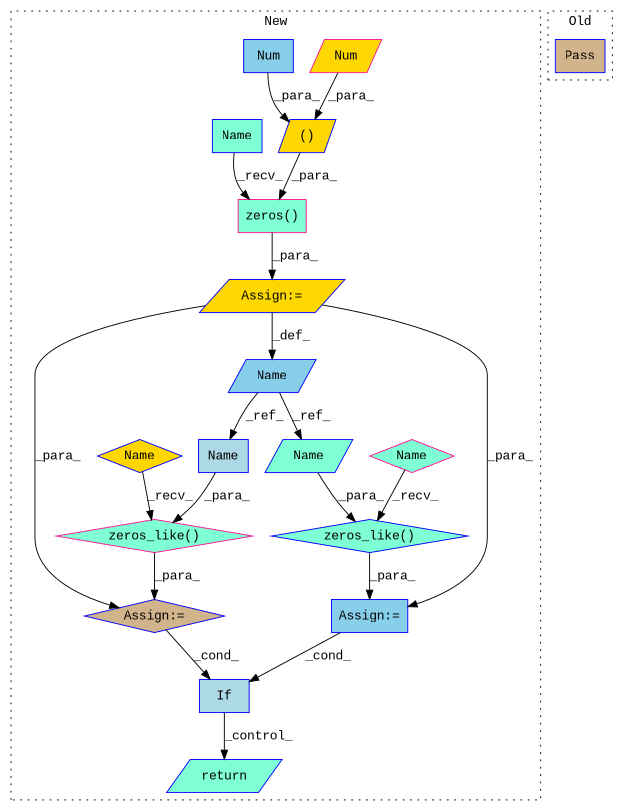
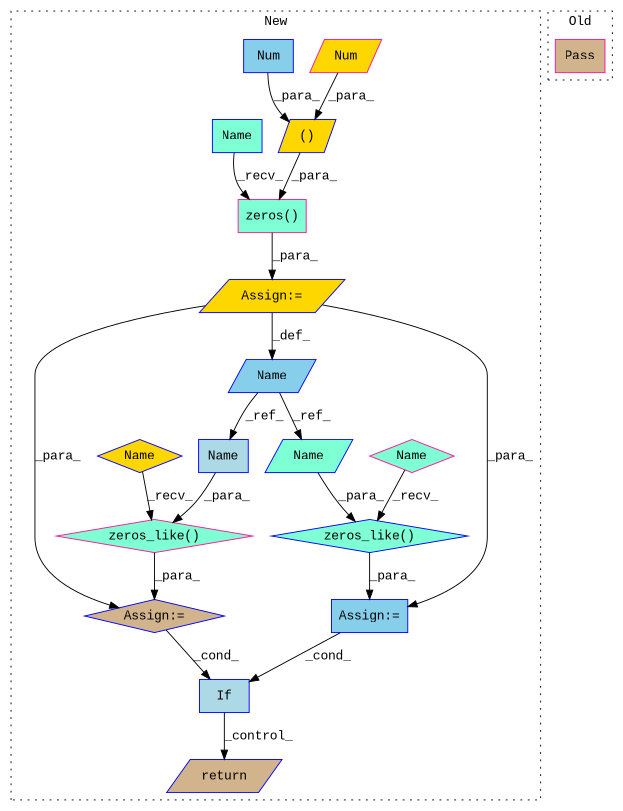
node "Pass": color blue -> deeppink
node "return": fillcolor aquamarine -> tan
